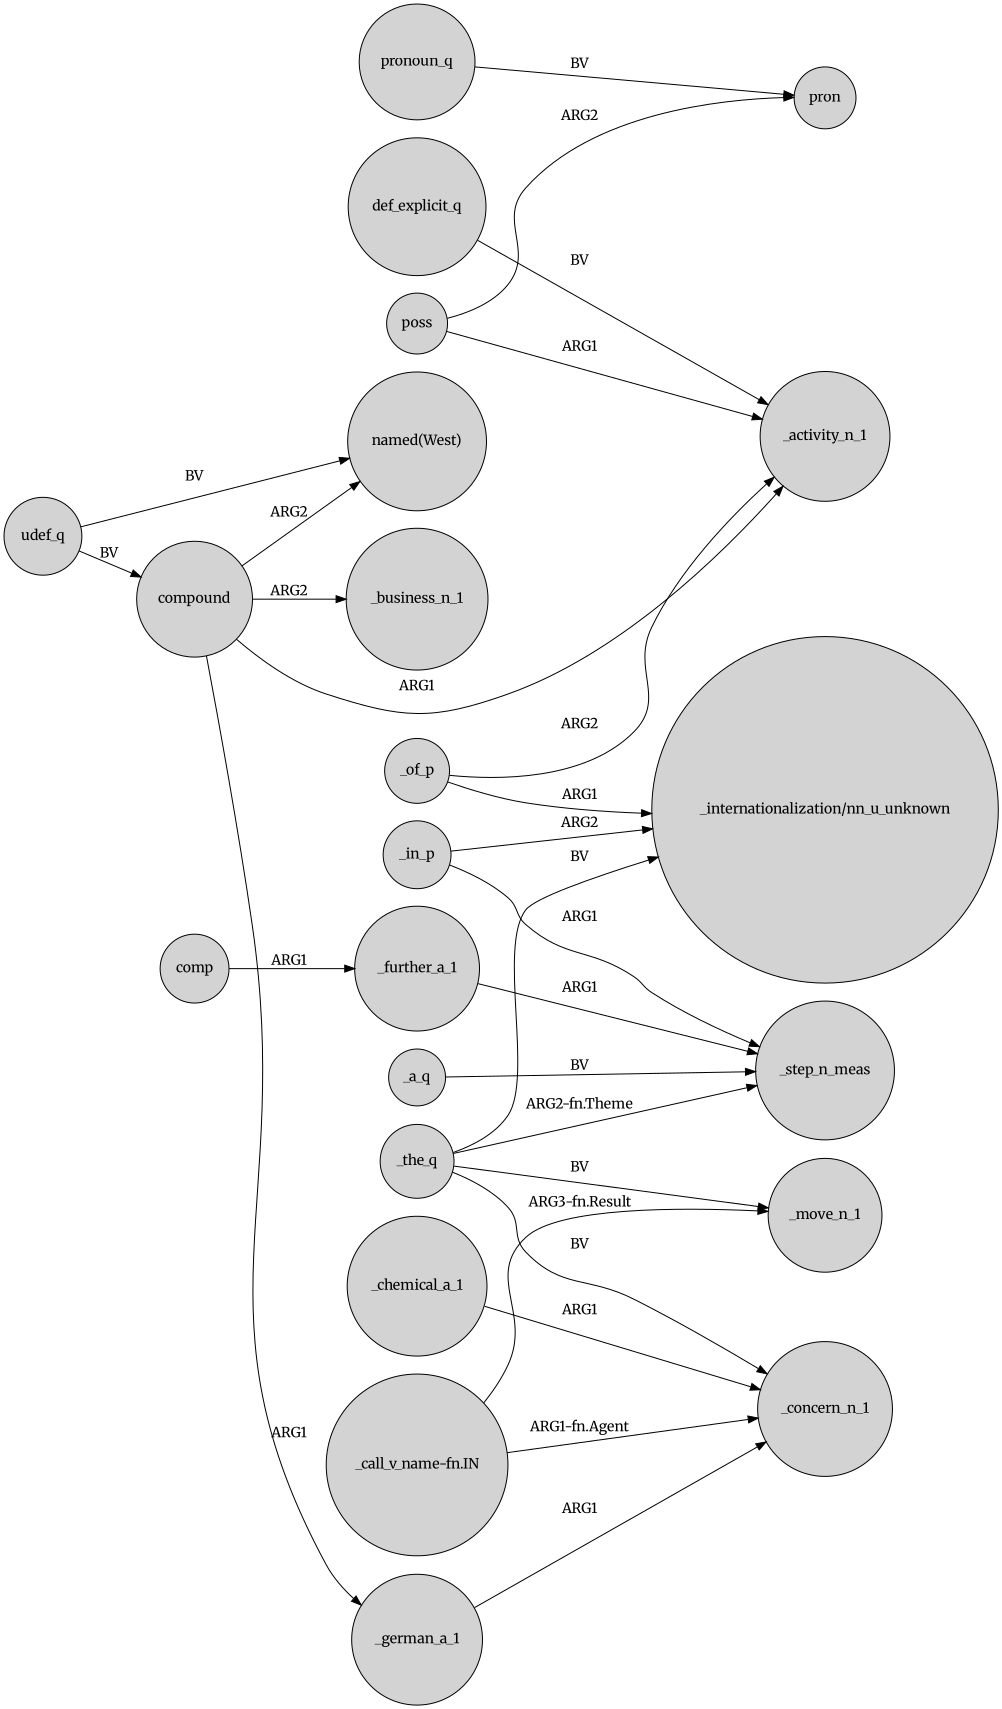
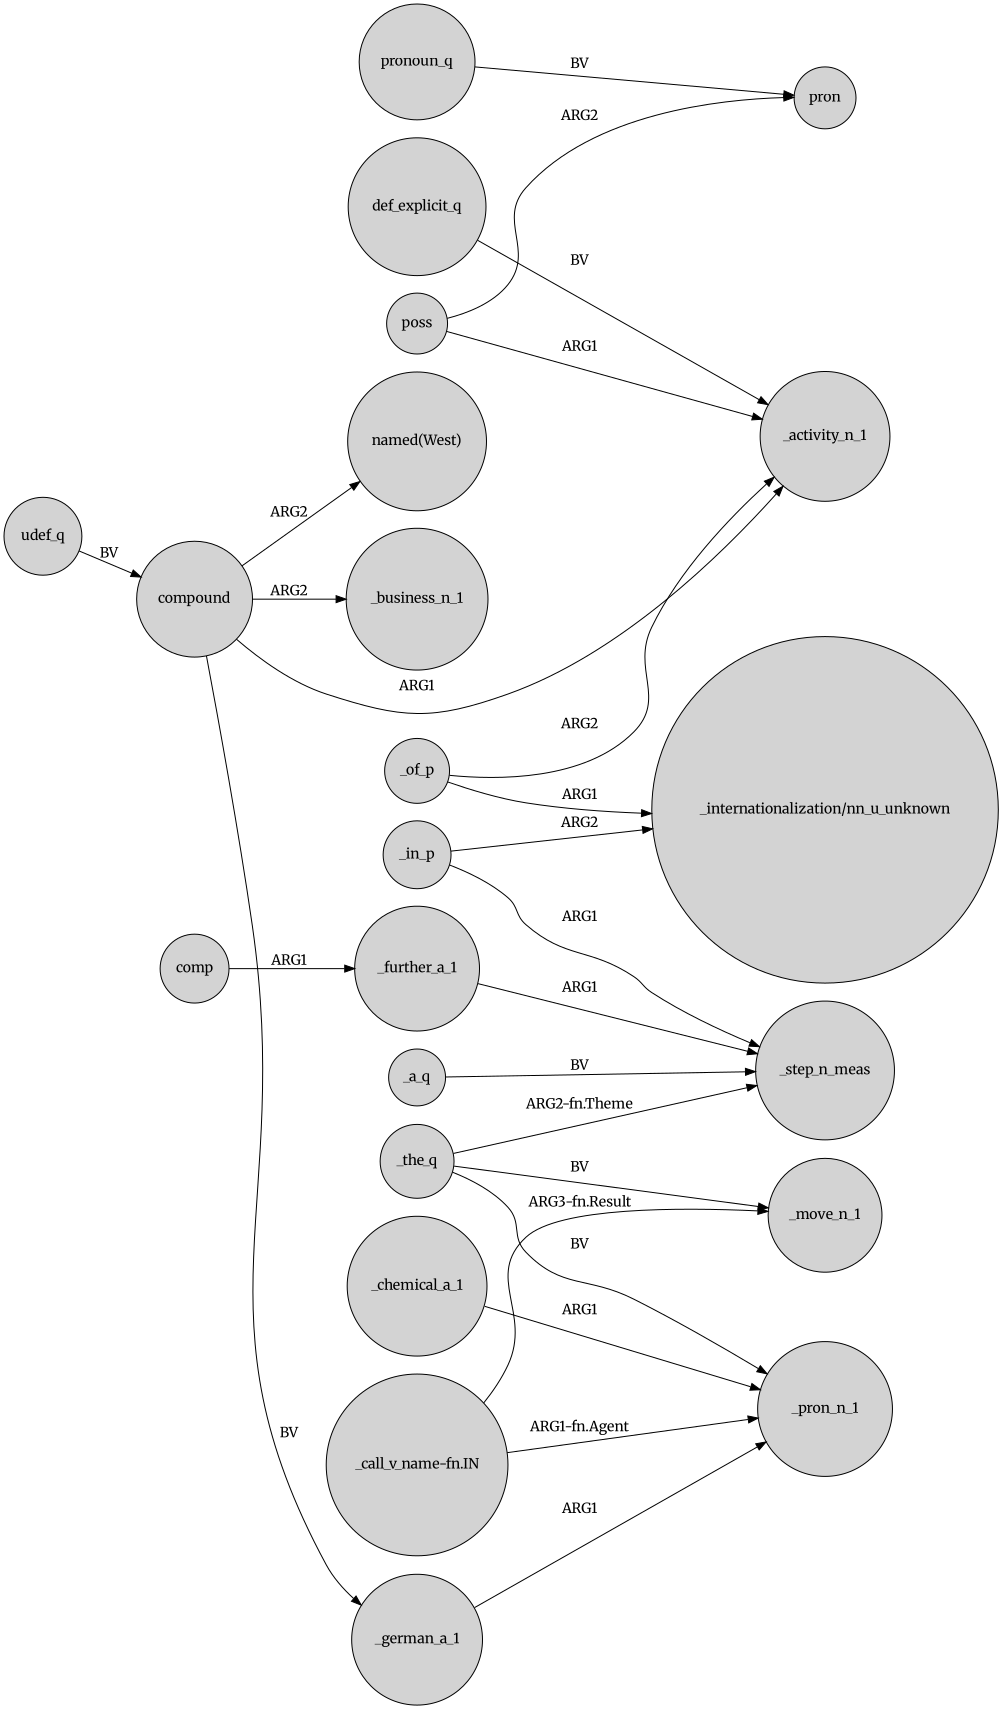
edge "udef_q" -> "named(West)": removed, label "BV"
edge "_the_q" -> "_internationalization/nn_u_unknown": removed, label "BV"
node "_concern_n_1": label "_concern_n_1" -> "_pron_n_1"
edge "compound" -> "_german_a_1": label "ARG1" -> "BV"
